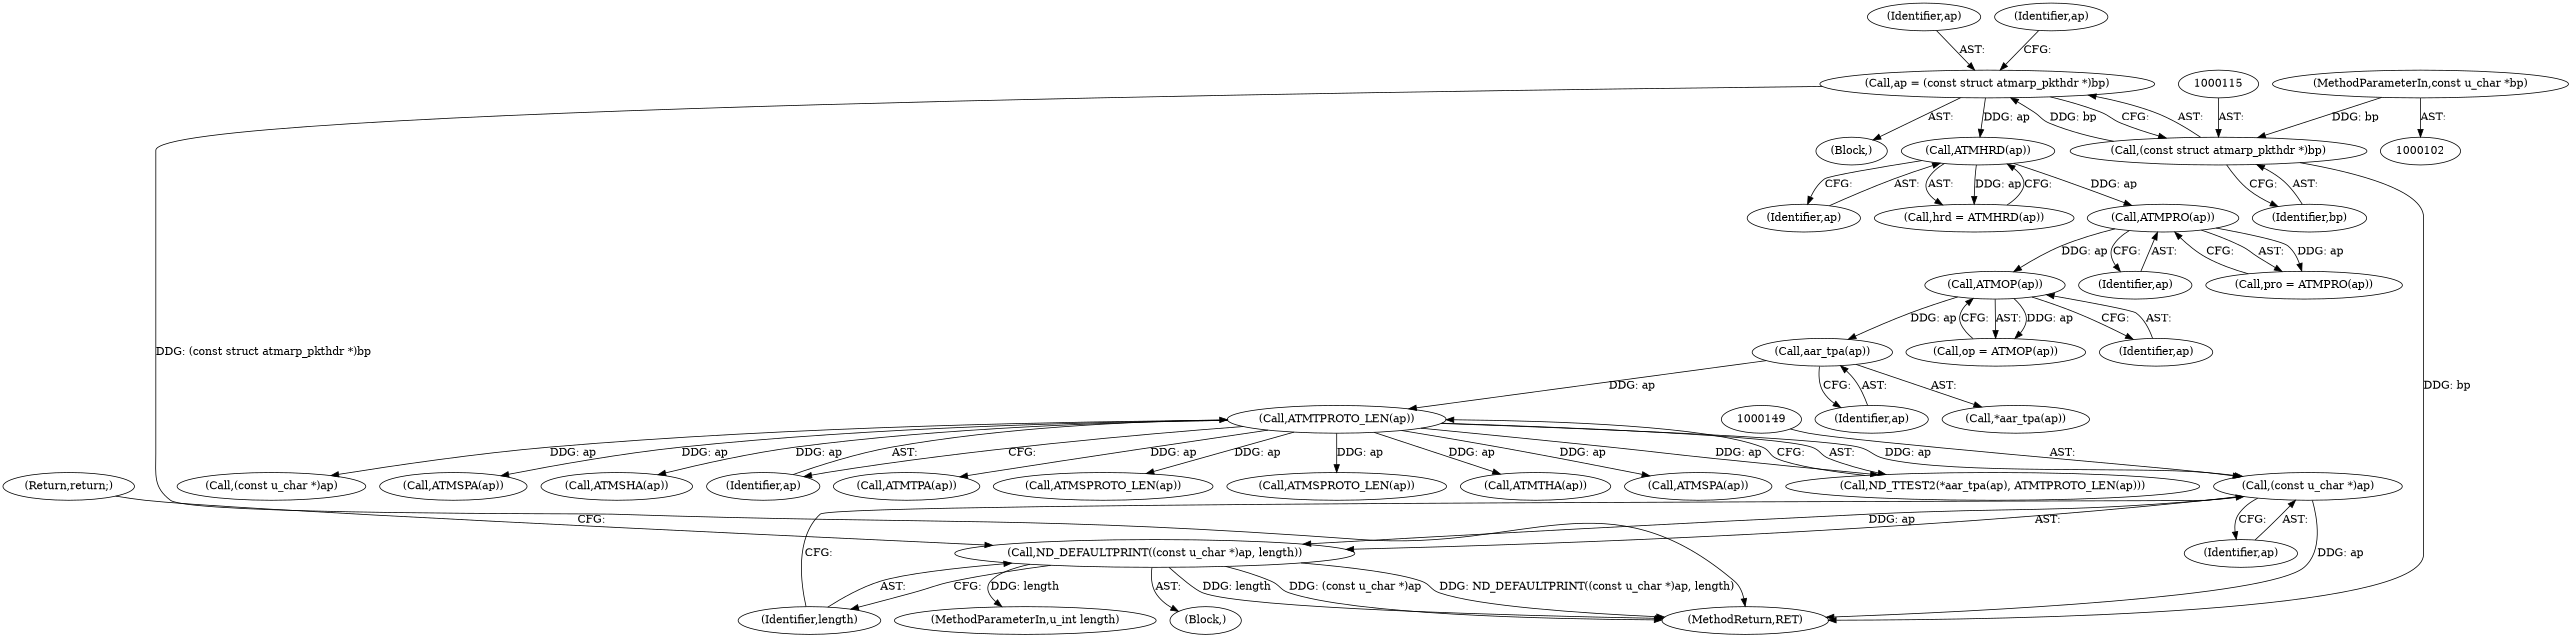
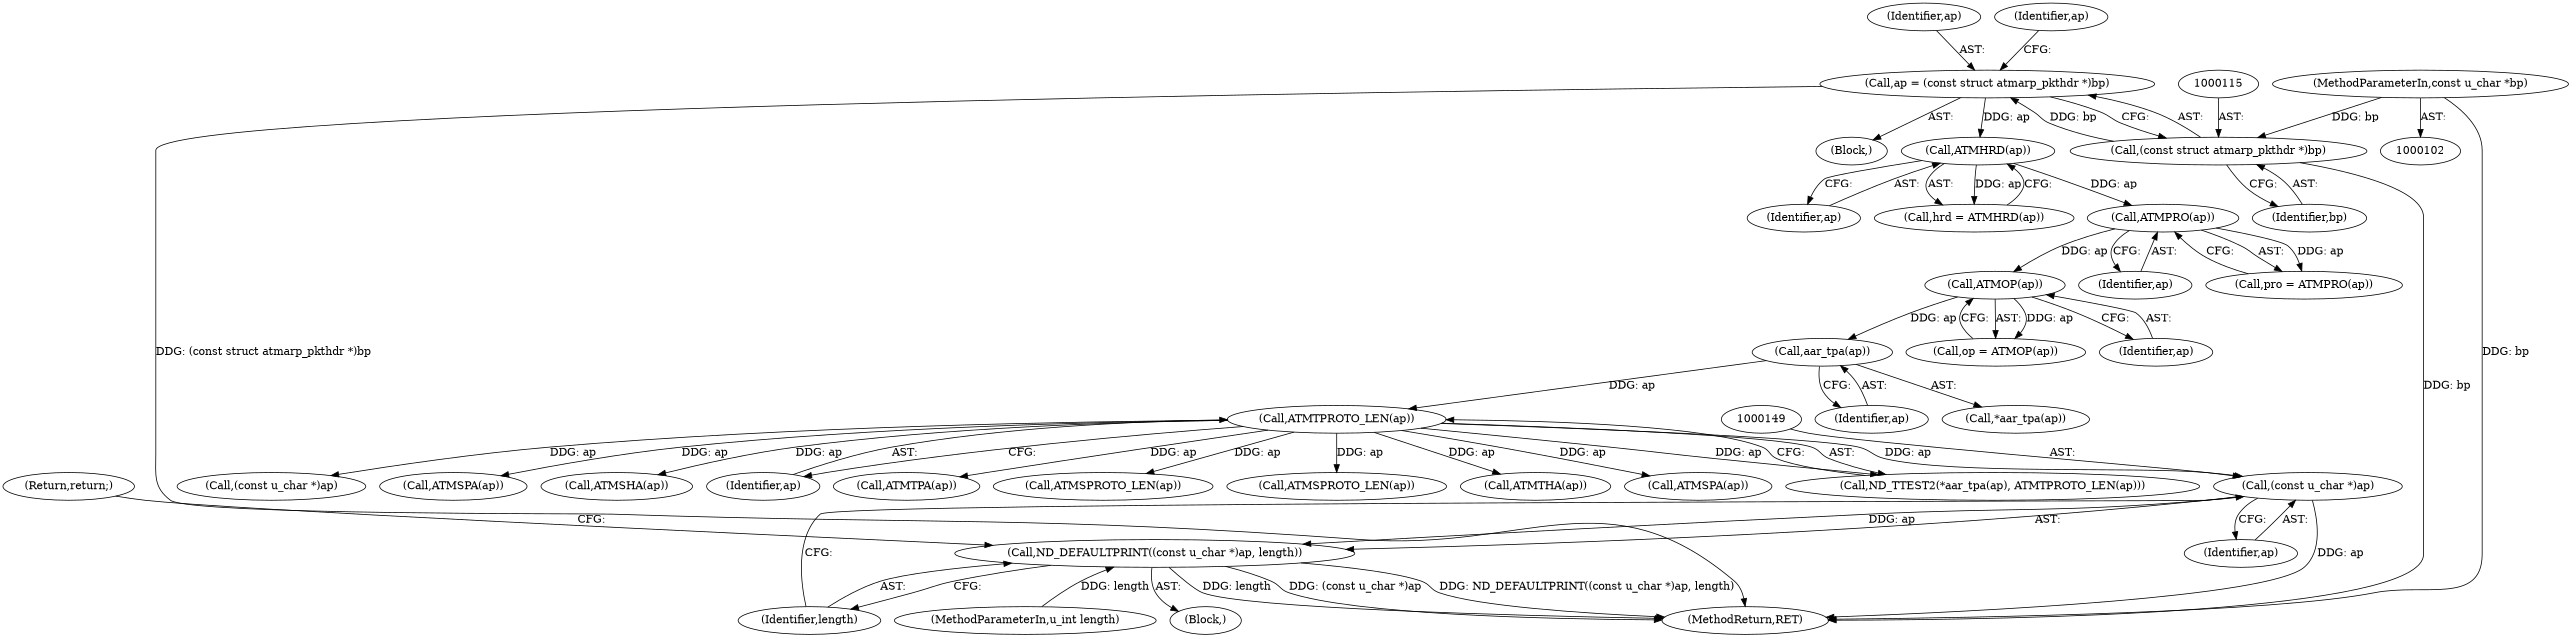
edge "(Call,ND_DEFAULTPRINT((const u_char *)ap, length))" -> "(MethodParameterIn,u_int length)": reversed
edge "(MethodParameterIn,const u_char *bp)" -> "(MethodReturn,RET)": added, label "DDG: bp"
